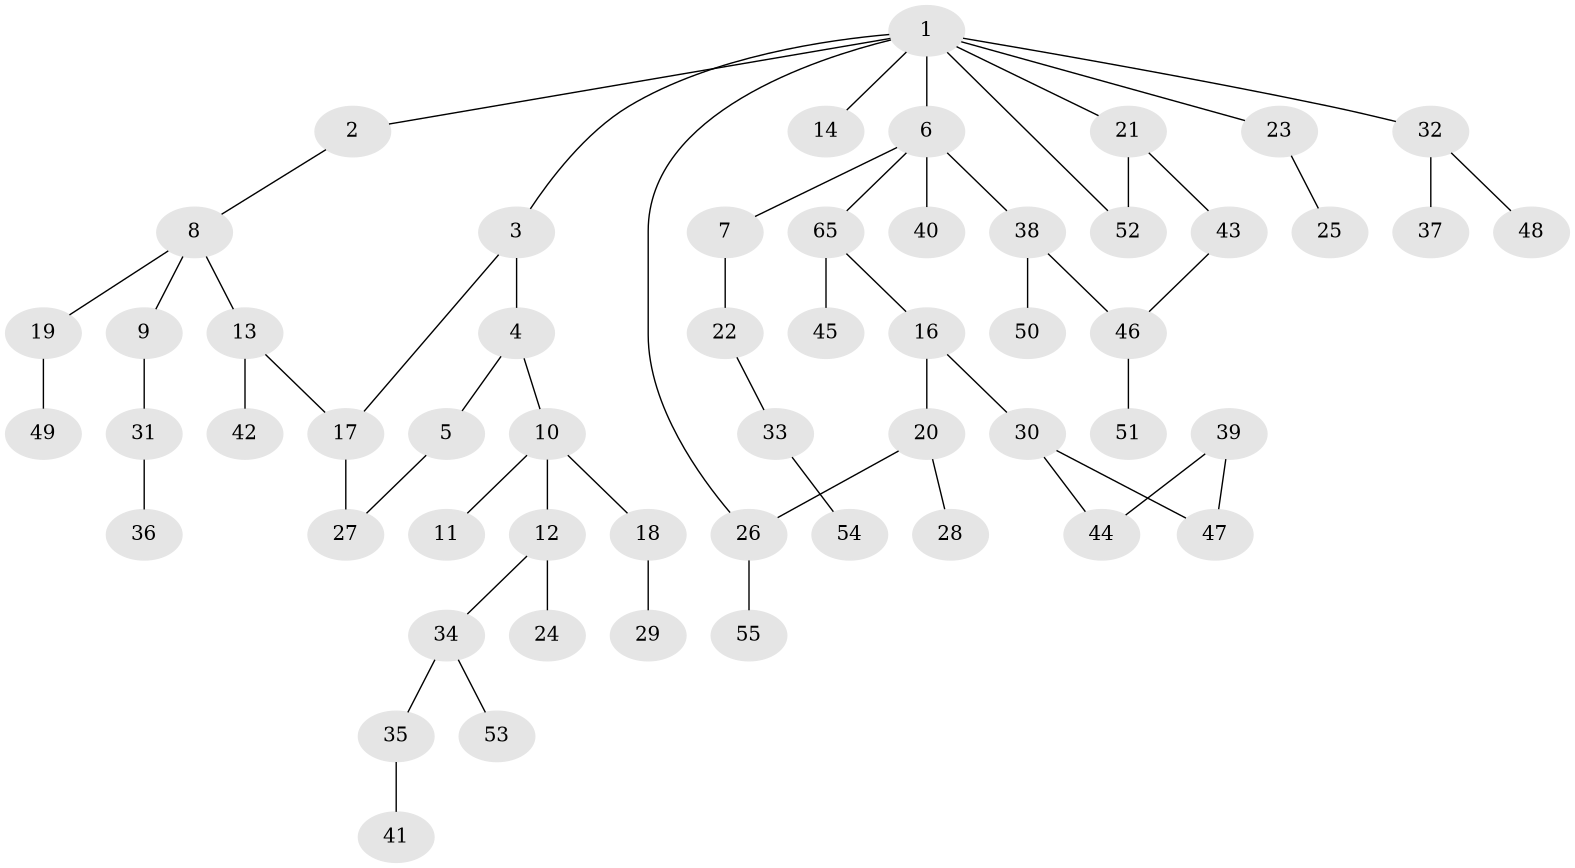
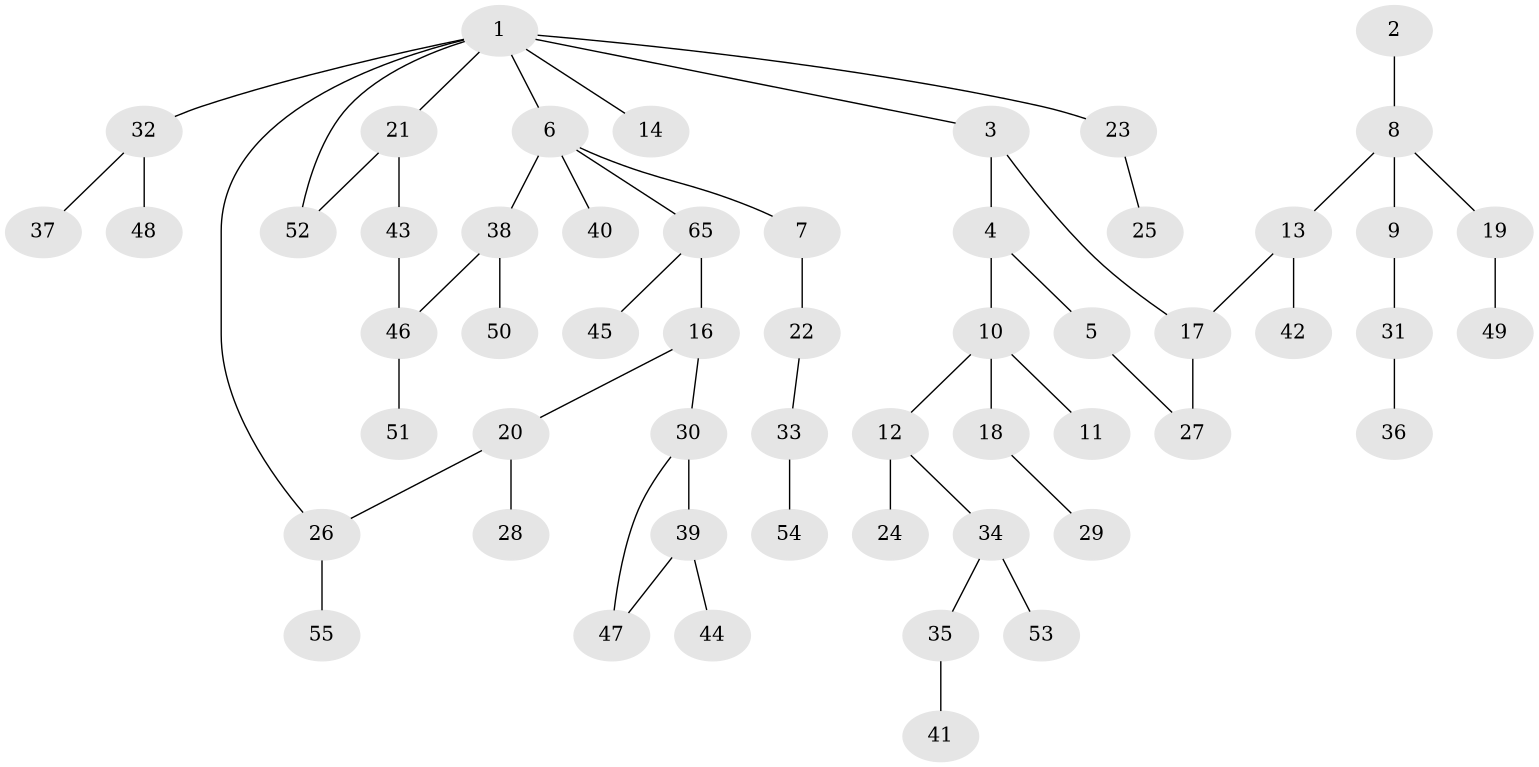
edge "1" -- "2": removed
edge "30" -- "44": now "30" -- "39"
